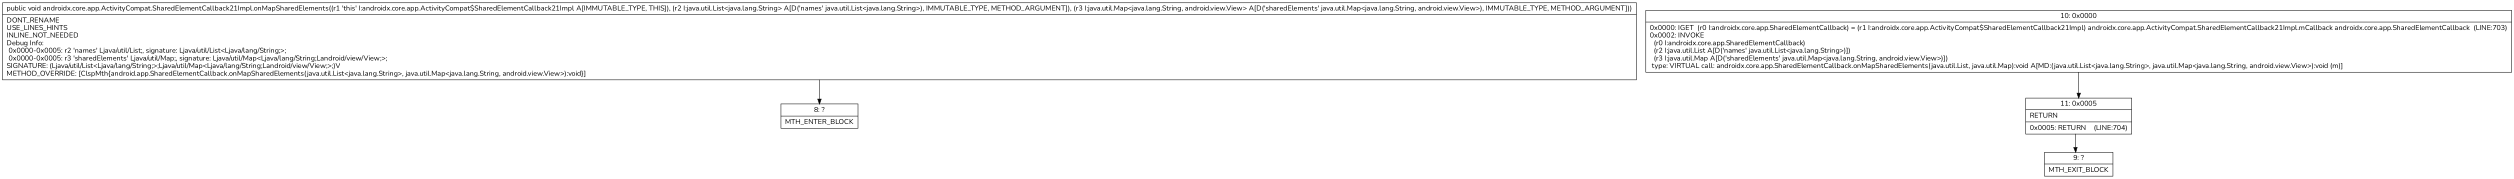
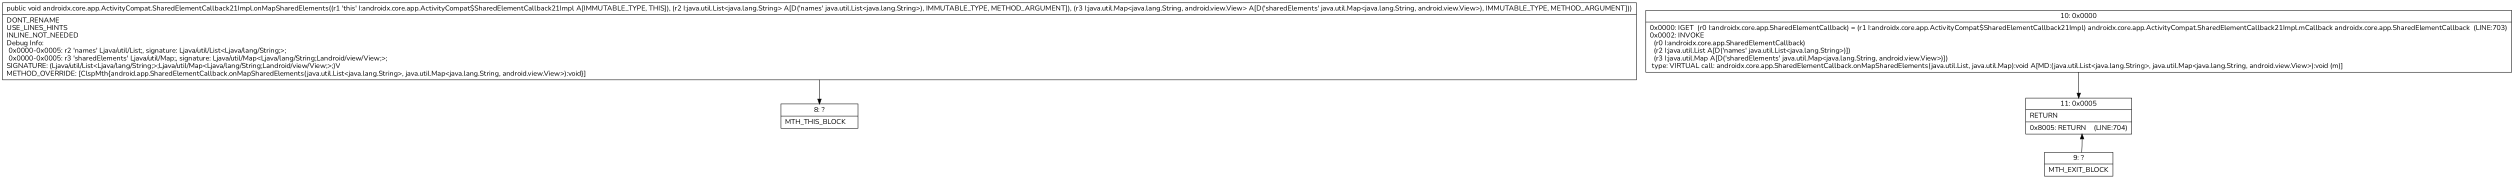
node "8: ?": text "MTH_ENTER_BLOCK" -> "MTH_THIS_BLOCK"
node "11: 0x0005": text "0x0005: RETURN    (LINE:704)" -> "0x8005: RETURN    (LINE:704)"
edge "11: 0x0005" -> "9: ?": reversed
